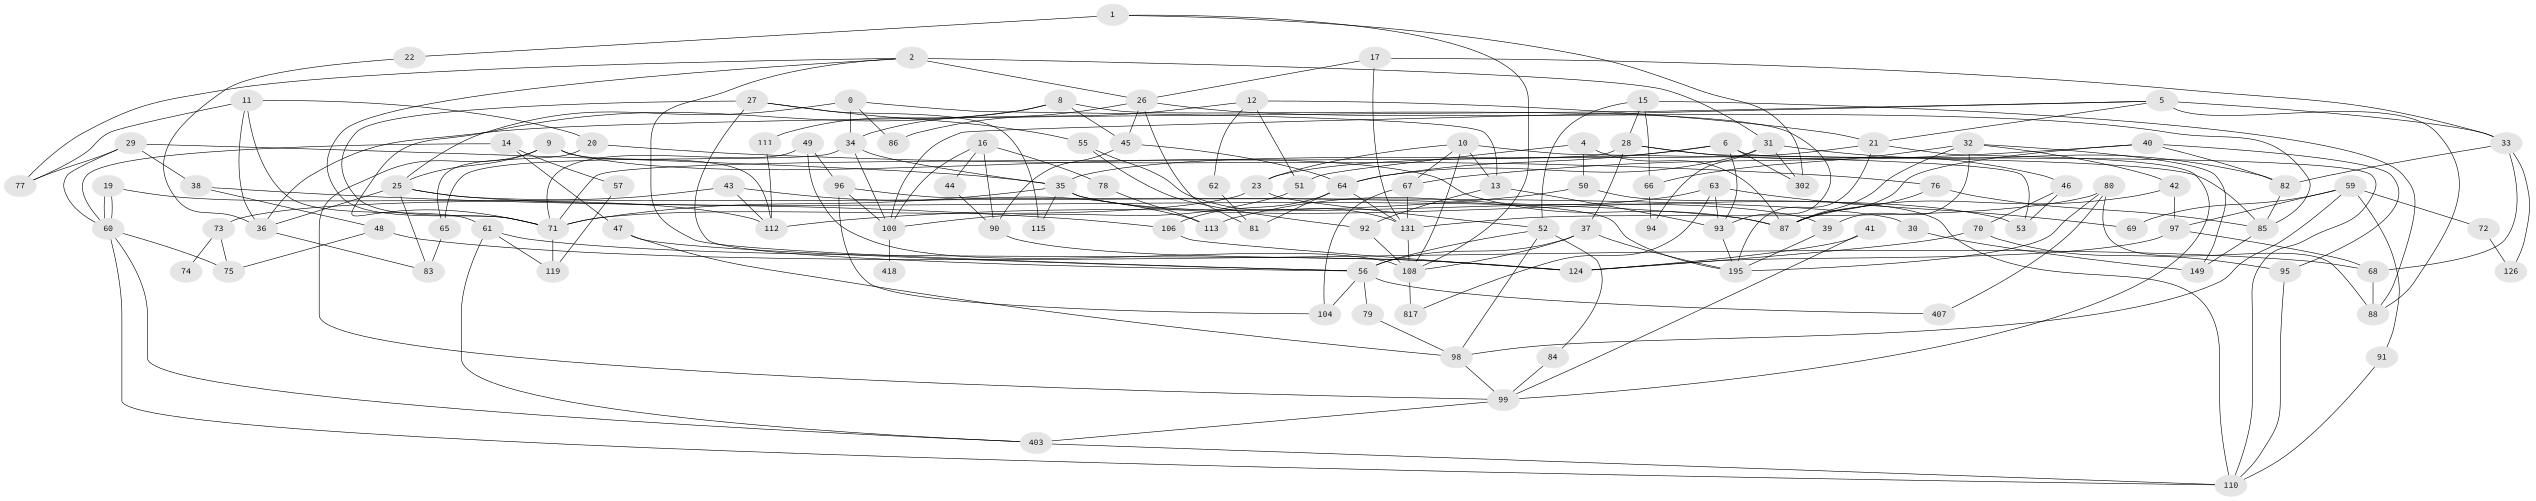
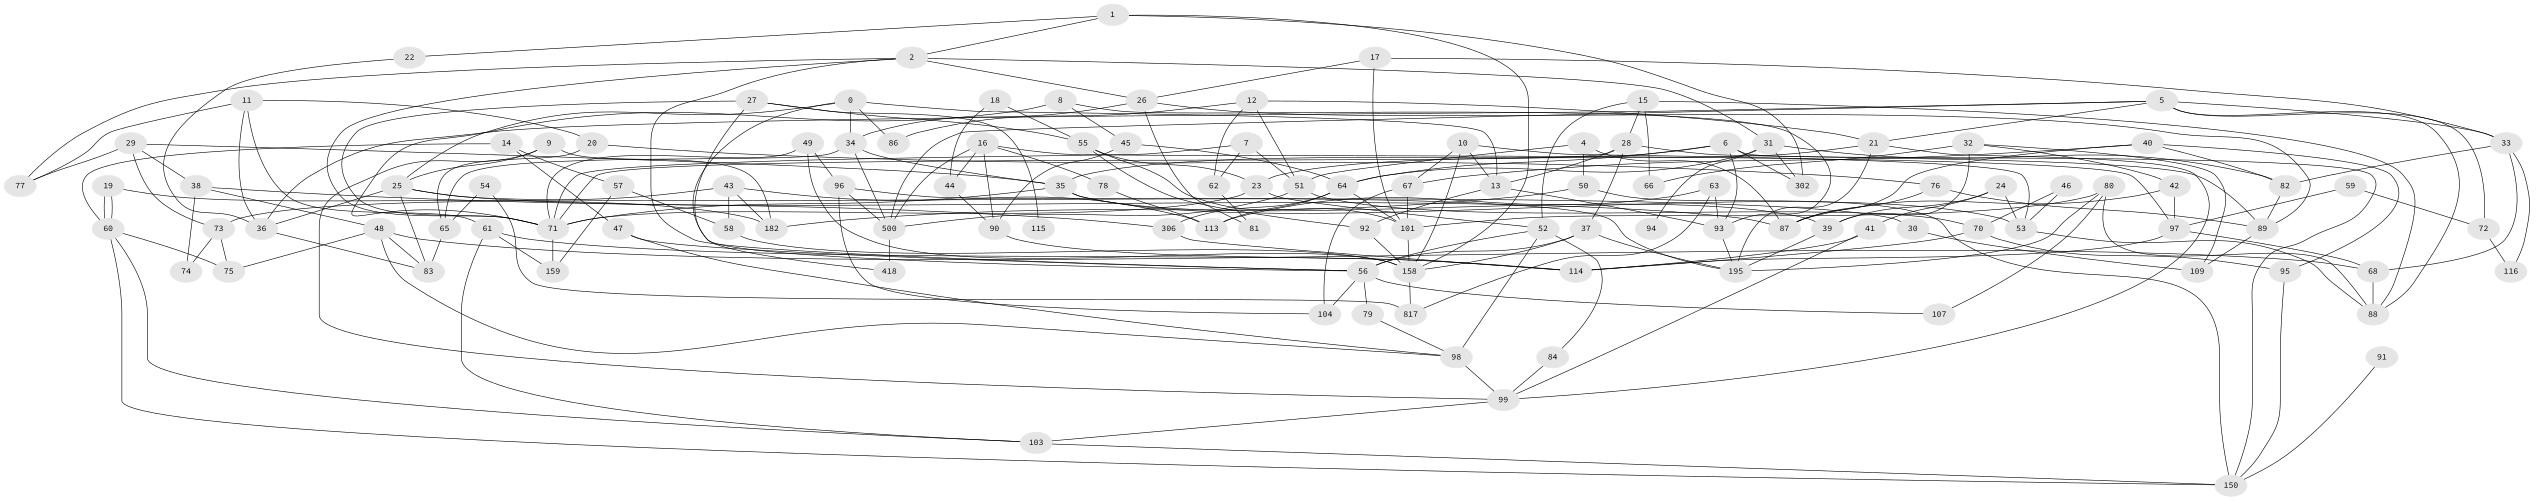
edge "1" -- "2": added
node "18": added
edge "5" -- "72": added
edge "26" -- "45": removed
node "111": removed
node "7": added
edge "0" -- "418": added
edge "10" -- "23": now "55" -- "23"
edge "16" -- "97": added
edge "28" -- "46": now "28" -- "13"
edge "9" -- "87": removed
edge "29" -- "60": now "29" -- "73"
node "54": added
node "24": added
edge "32" -- "87": removed
edge "35" -- "115": removed
edge "64" -- "81": now "64" -- "113"
edge "66" -- "94": removed
edge "51" -- "70": added
edge "38" -- "74": added
node "58": added
node "112": label "112" -> "182"
node "100": label "100" -> "500"
node "106": label "106" -> "306"
node "131": label "131" -> "101"
node "69": removed
node "85": label "85" -> "89"
edge "53" -- "88": added
edge "48" -- "83": added
edge "59" -- "91": removed
node "119": label "119" -> "159"
node "108": label "108" -> "158"
node "124": label "124" -> "114"
node "149": label "149" -> "109"
node "126": label "126" -> "116"
node "407": label "407" -> "107"
edge "59" -- "98": now "48" -- "98"
node "403": label "403" -> "103"
node "110": label "110" -> "150"
